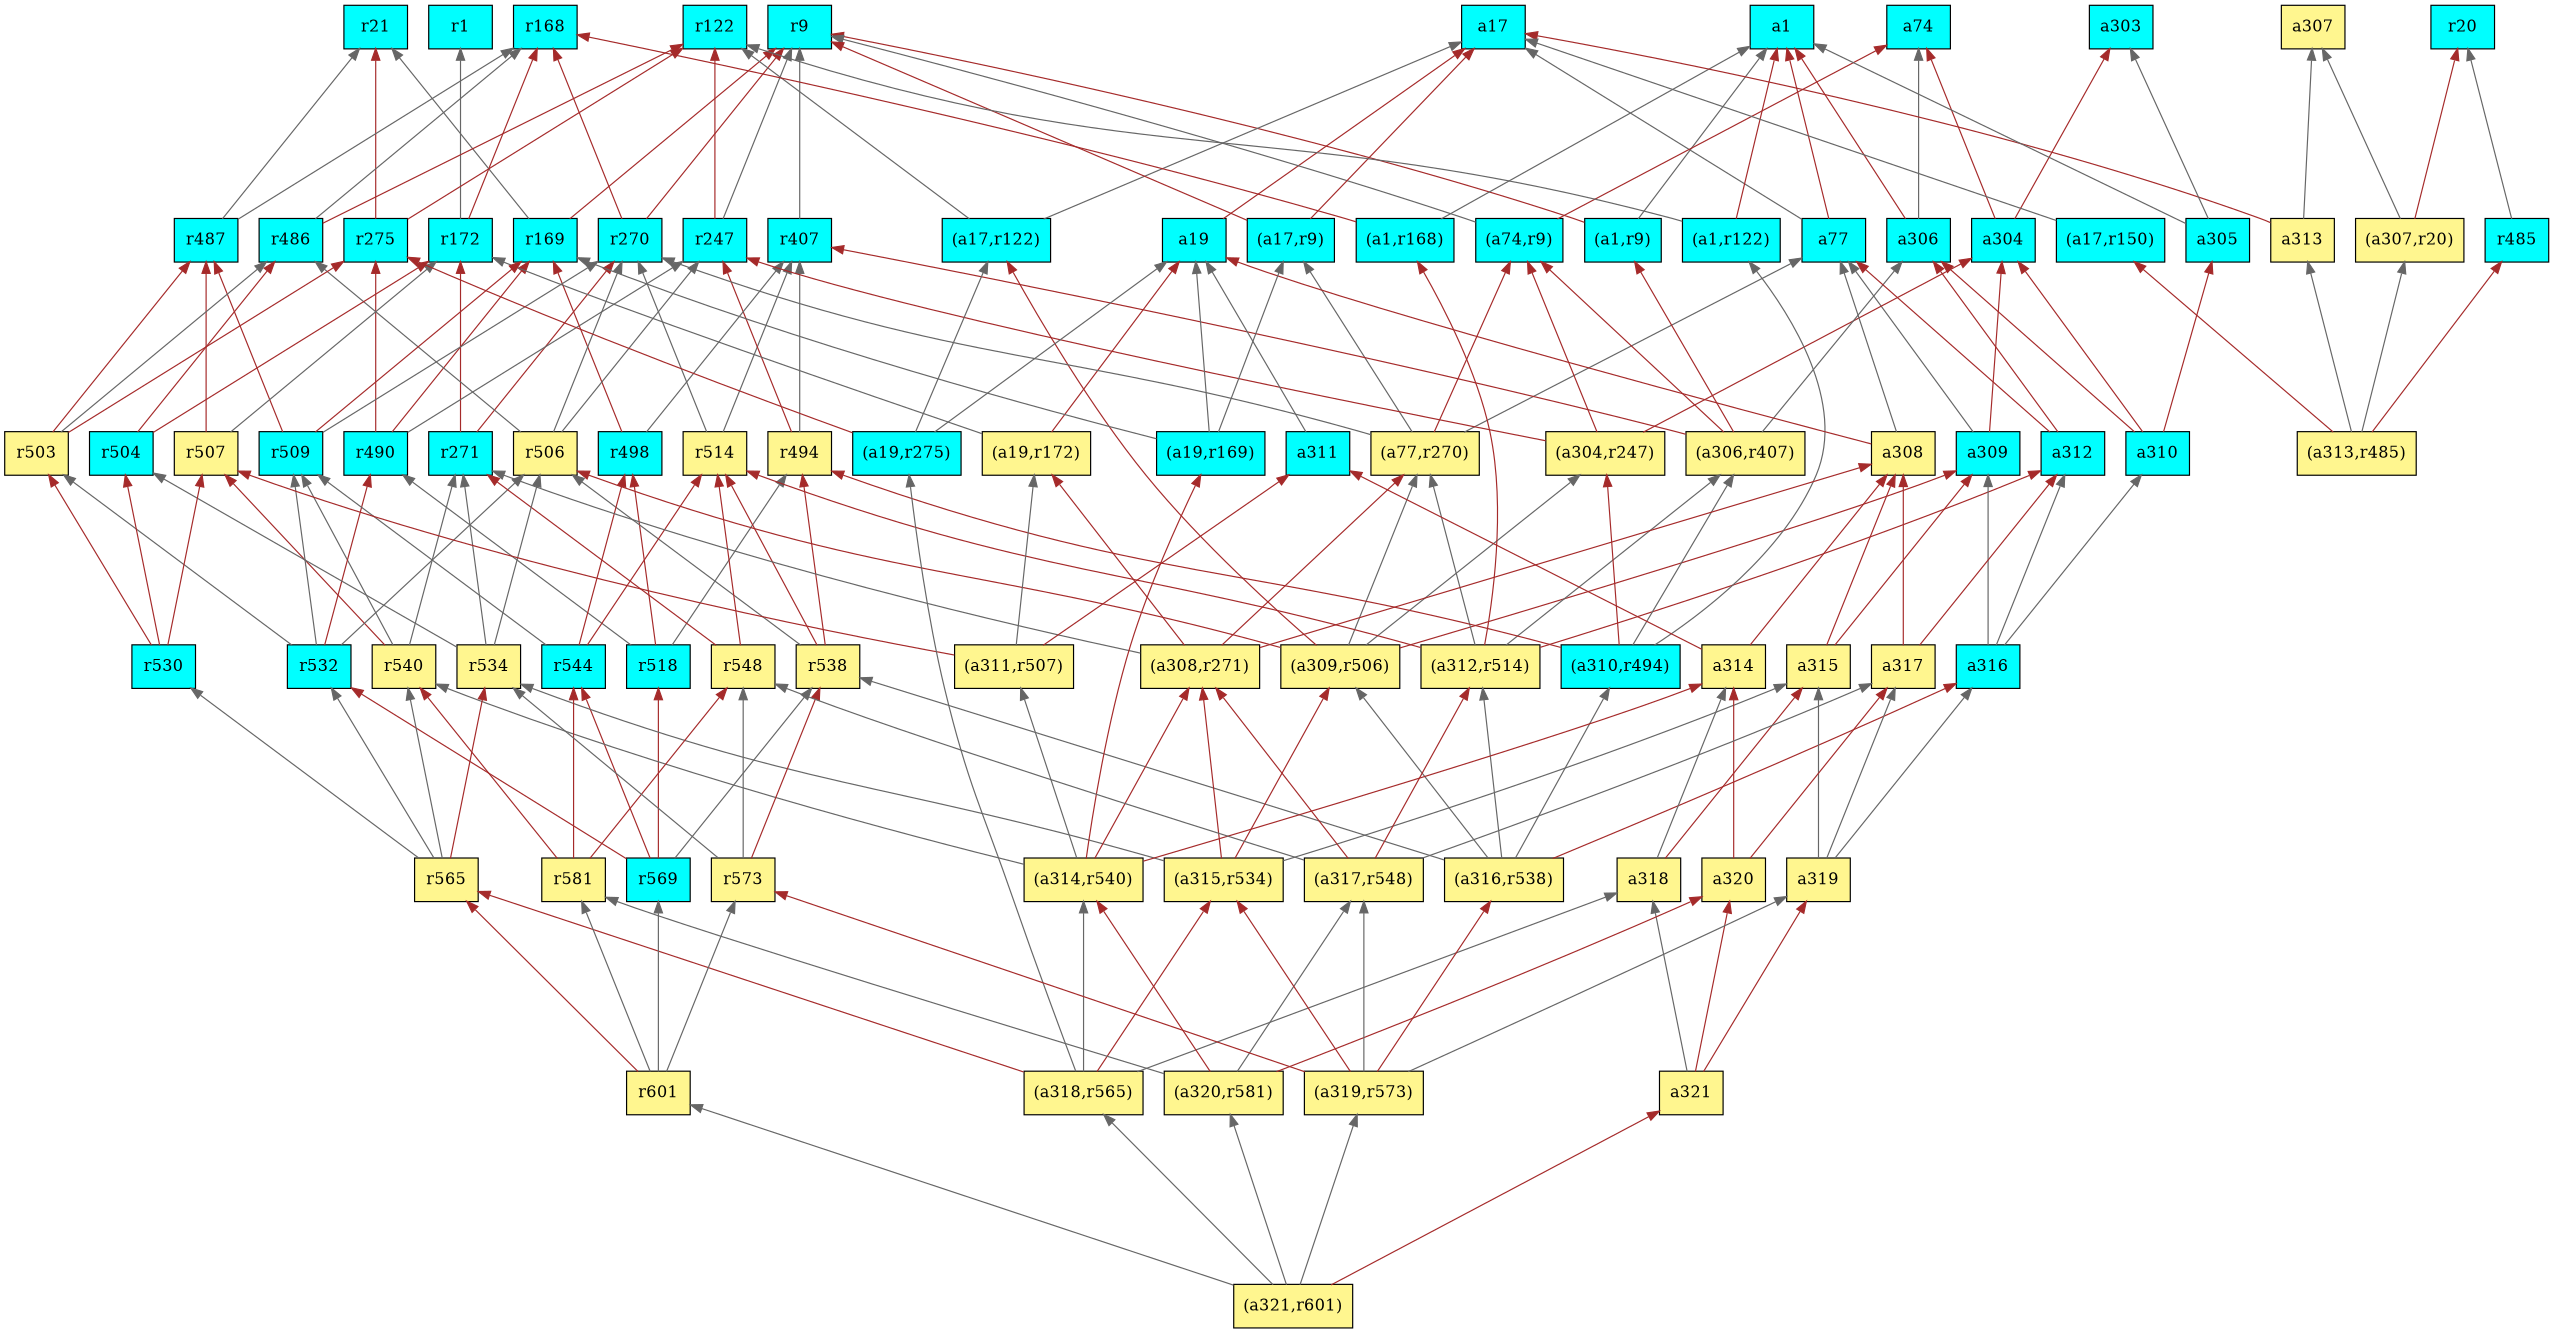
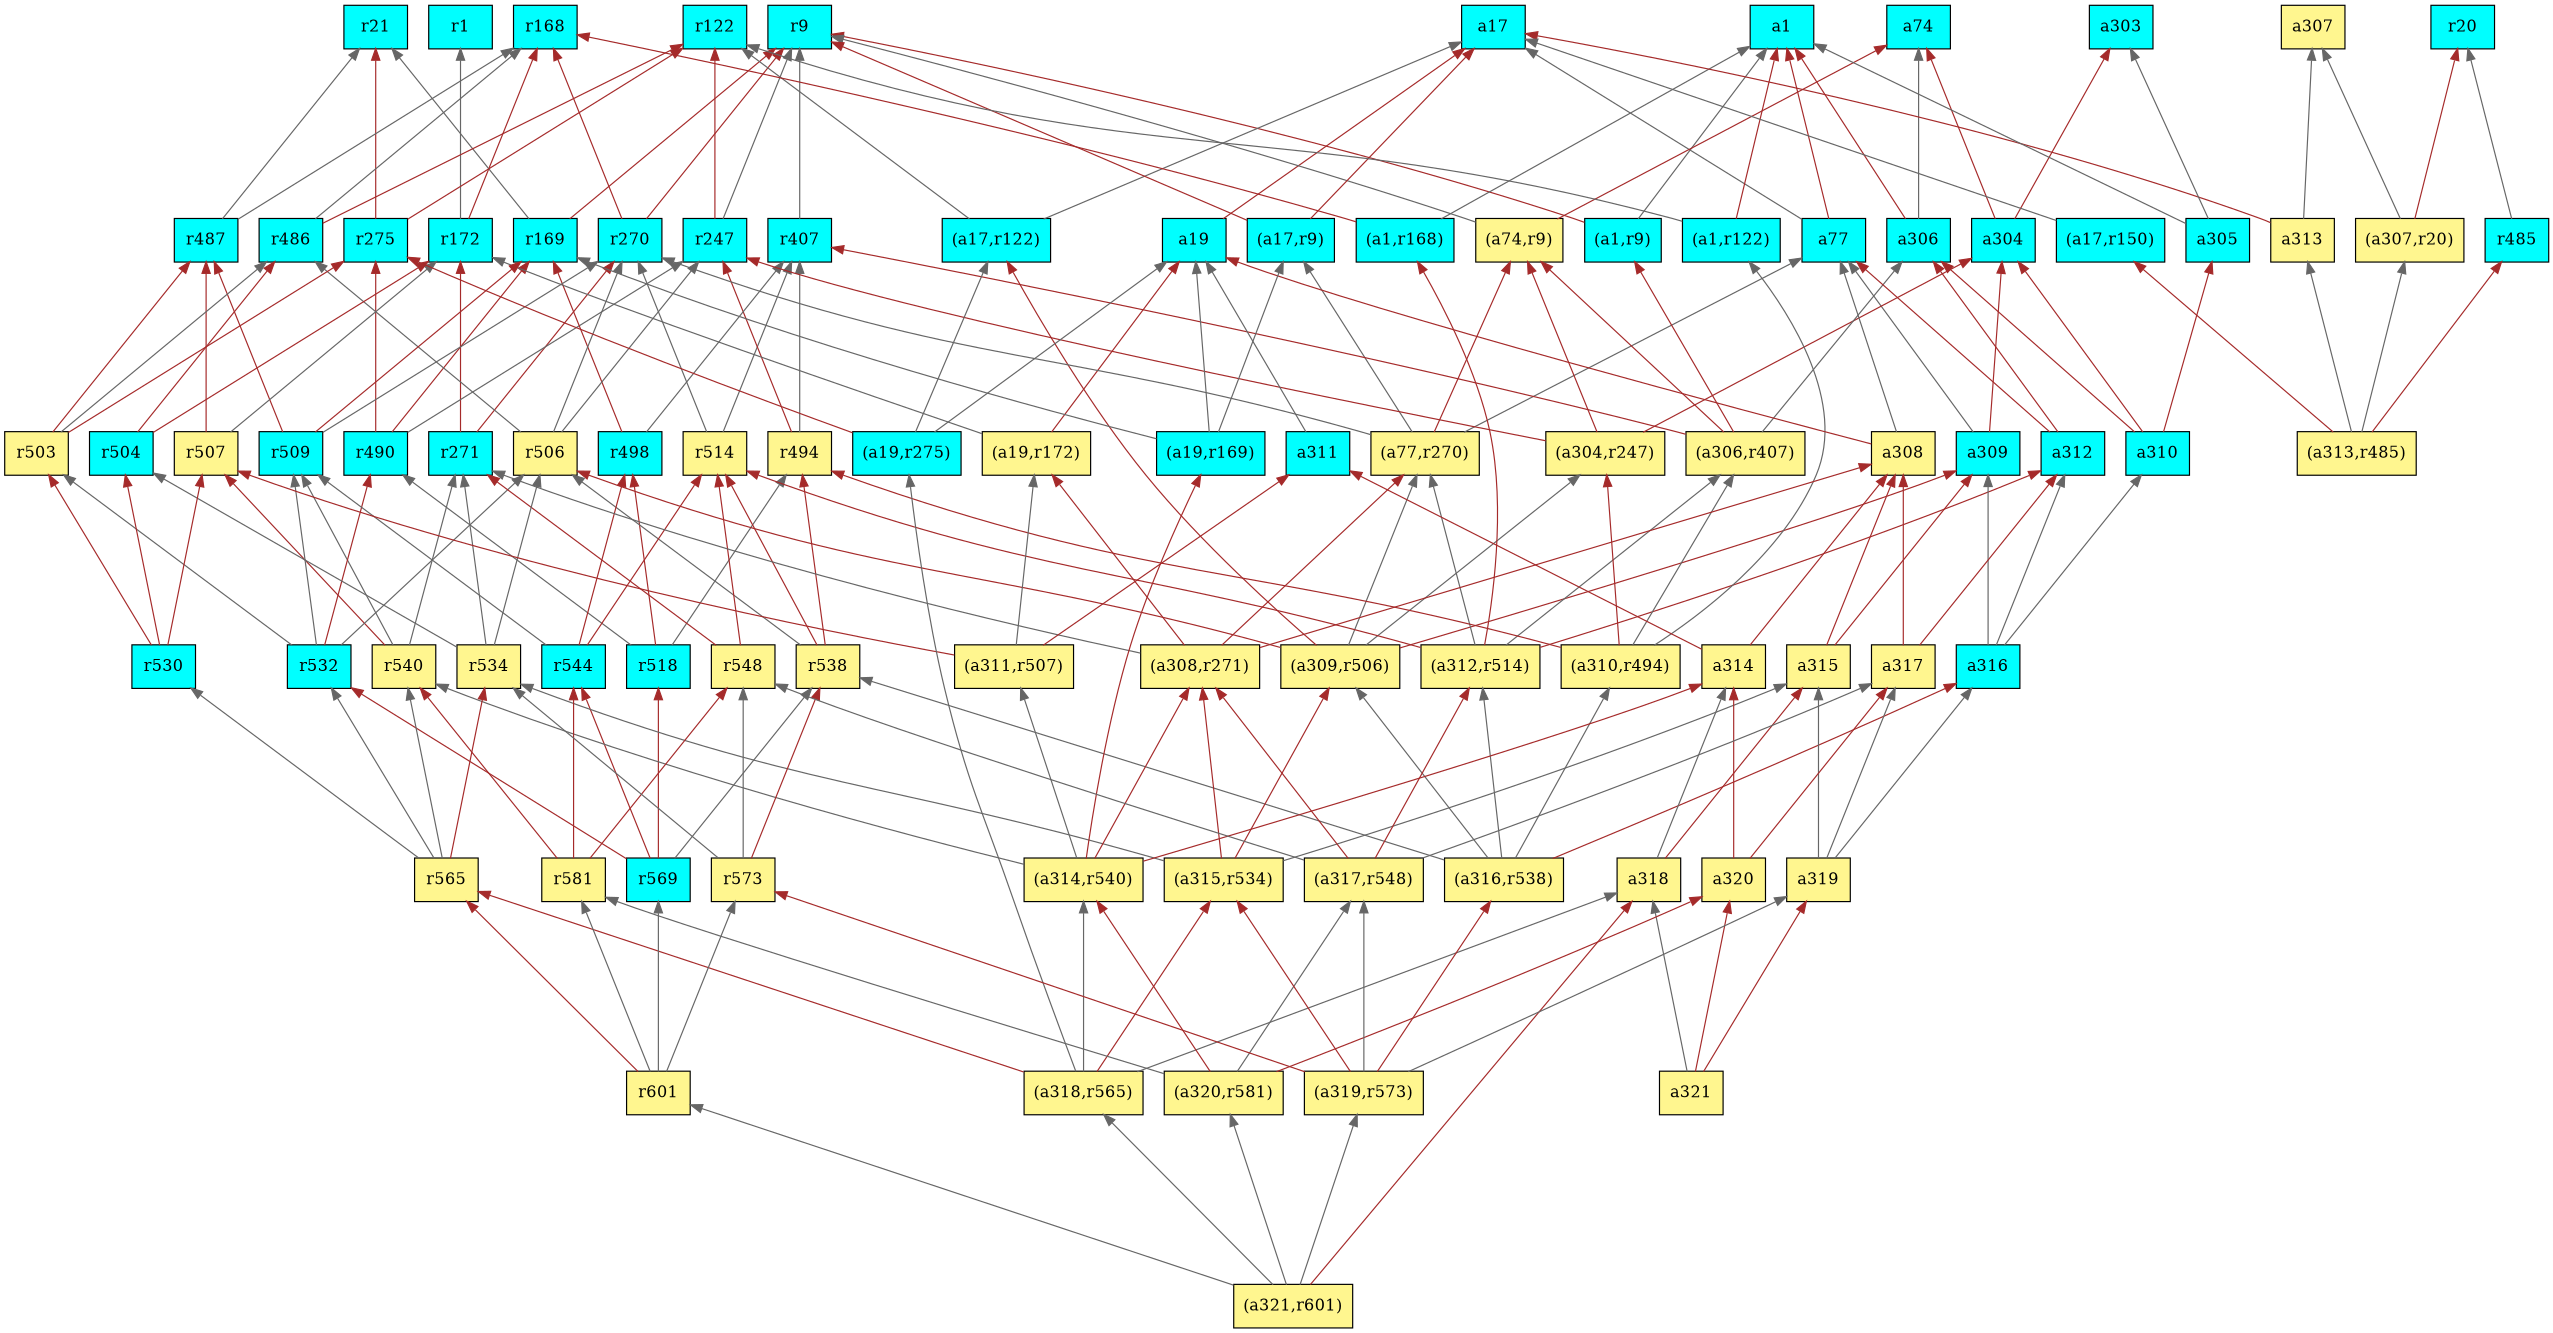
node "(a74,r9)": fillcolor cyan -> khaki1
node "(a310,r494)": fillcolor cyan -> khaki1
edge "(a321,r601)" -> "a321": now "(a321,r601)" -> "a318"
